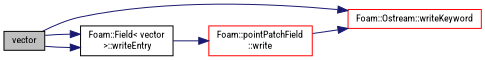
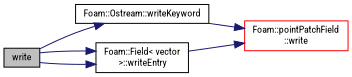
node "Foam::Ostream::writeKeyword": color red -> black
edge "Foam::pointPatchField ::write" -> "Foam::Ostream::writeKeyword": reversed
node "vector": label "vector" -> "write"
